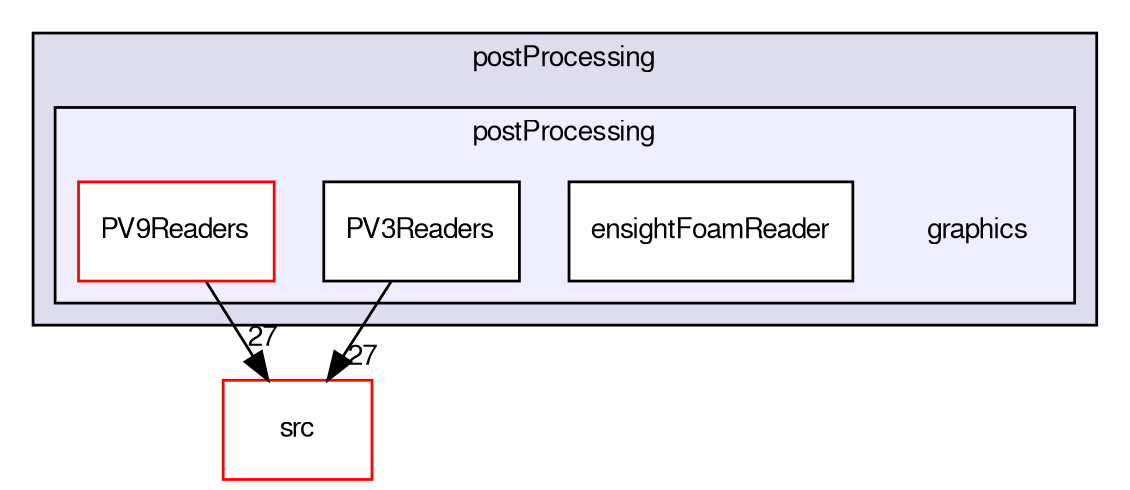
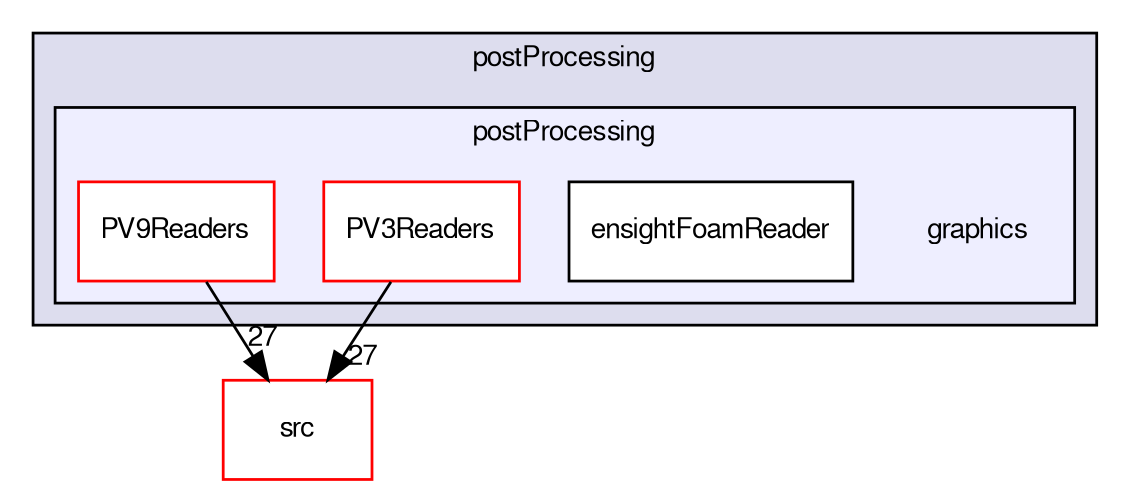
node "PV3Readers": color black -> red
